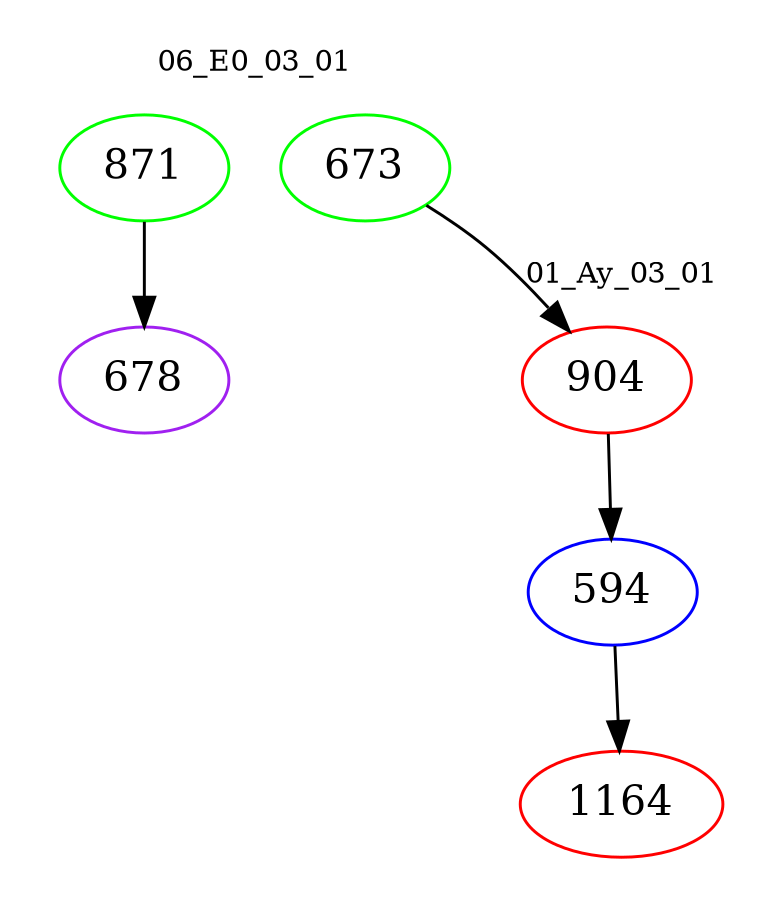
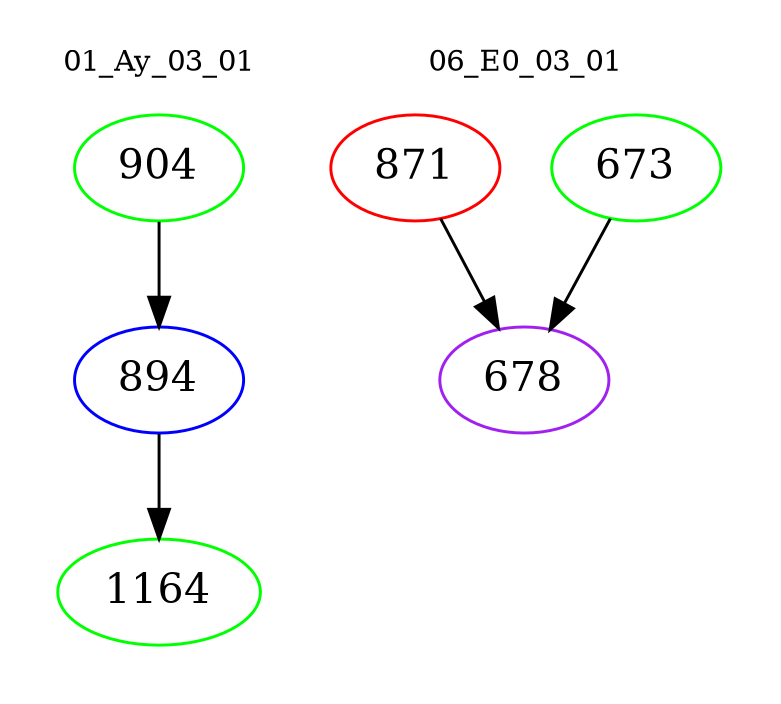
node "871": color green -> red
edge "673" -> "904": now "673" -> "678"
node "904": color red -> green
node "594": label "594" -> "894"
node "1164": color red -> green
